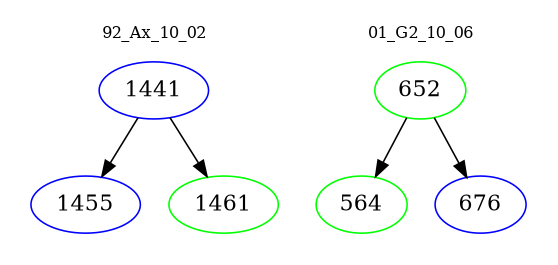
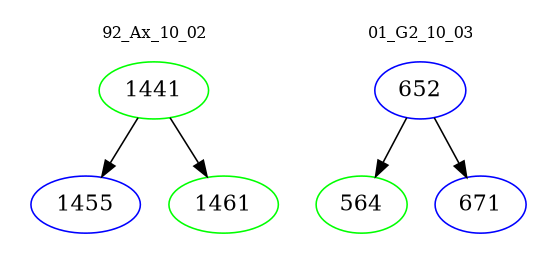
cluster "01_G2_10_06": label "01_G2_10_06" -> "01_G2_10_03"
node "1441": color blue -> green
node "652": color green -> blue
node "676": label "676" -> "671"
